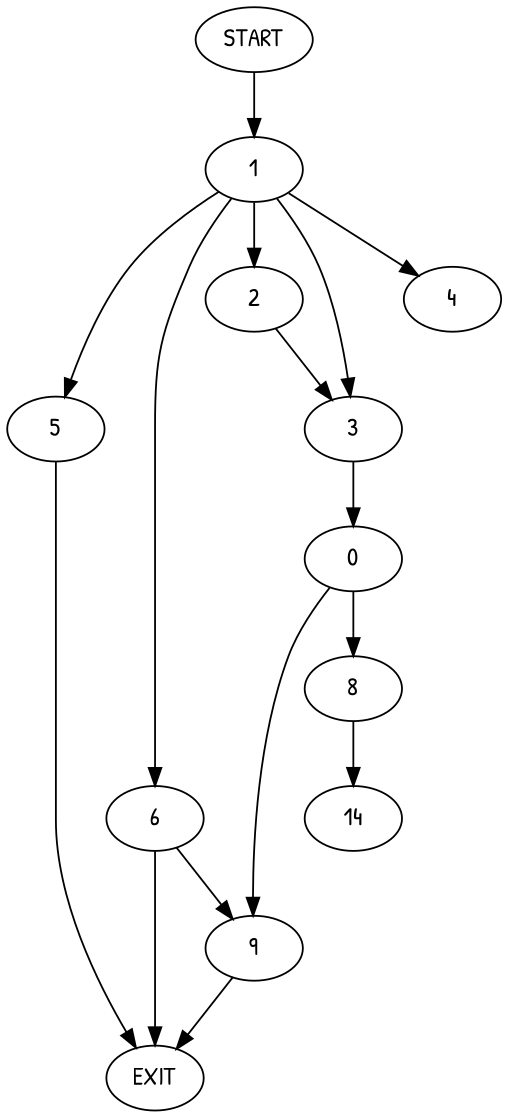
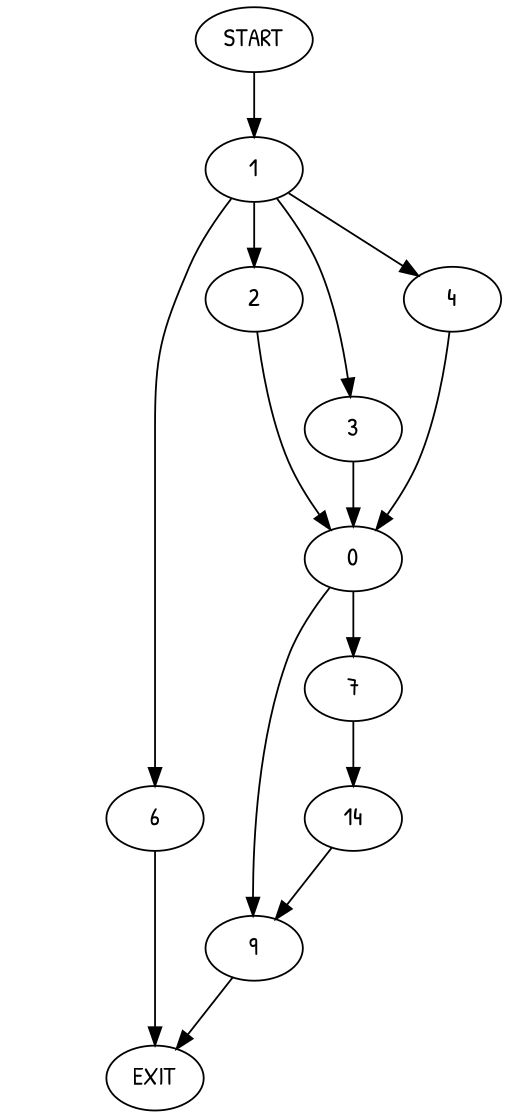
edge "2" -> "3": now "2" -> "0"
edge "4" -> "0": added
node "5": removed
node "8": label "8" -> "7"
edge "6" -> "9": now "14" -> "9"
